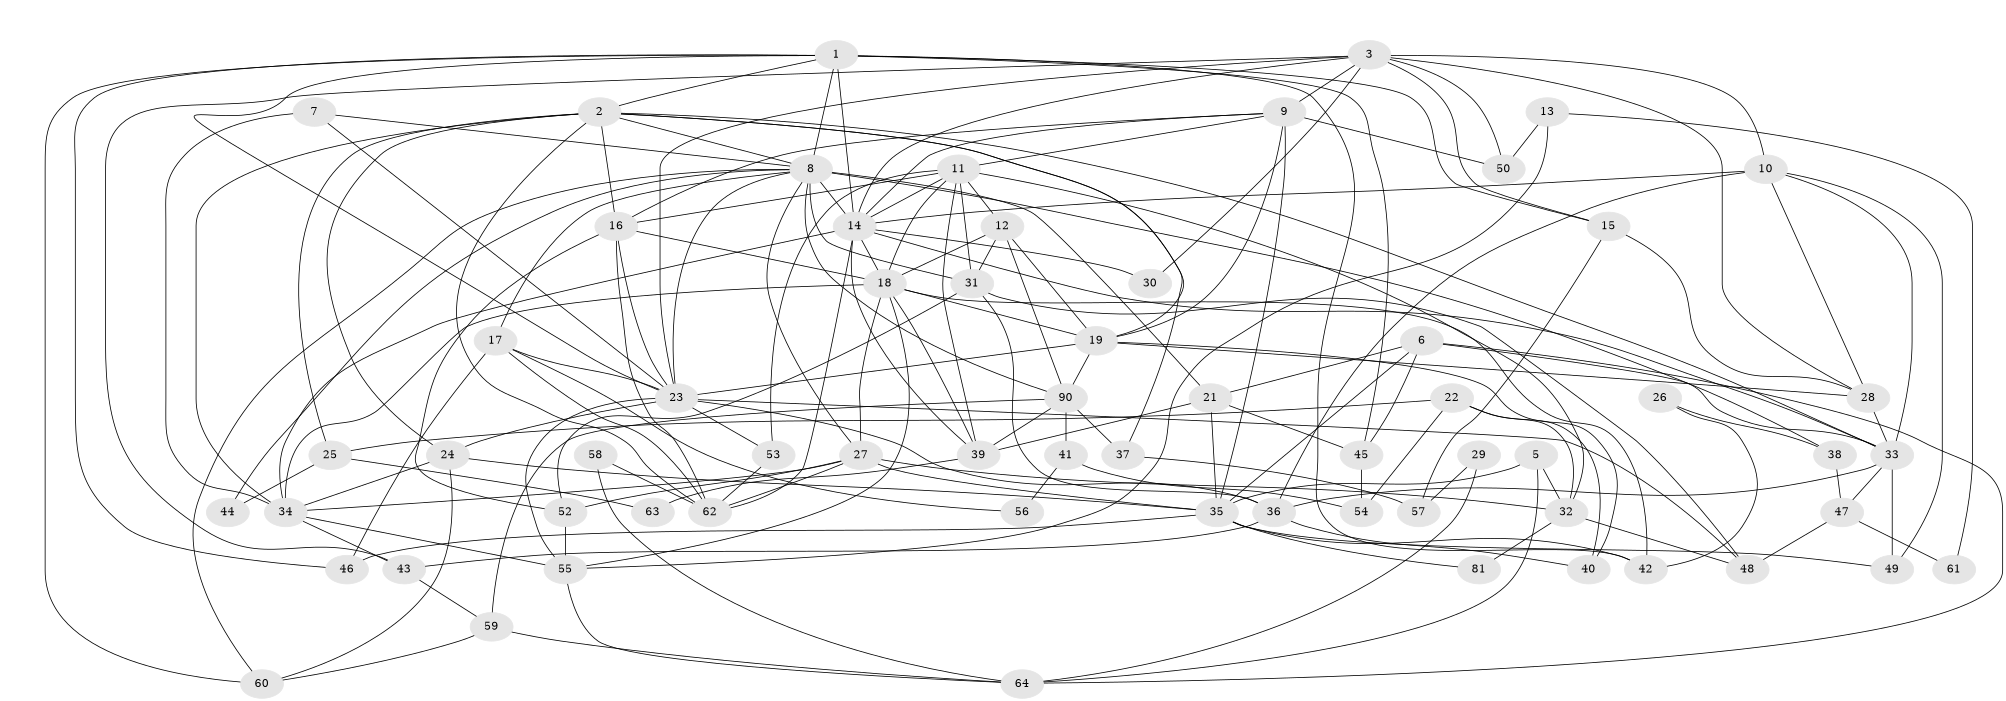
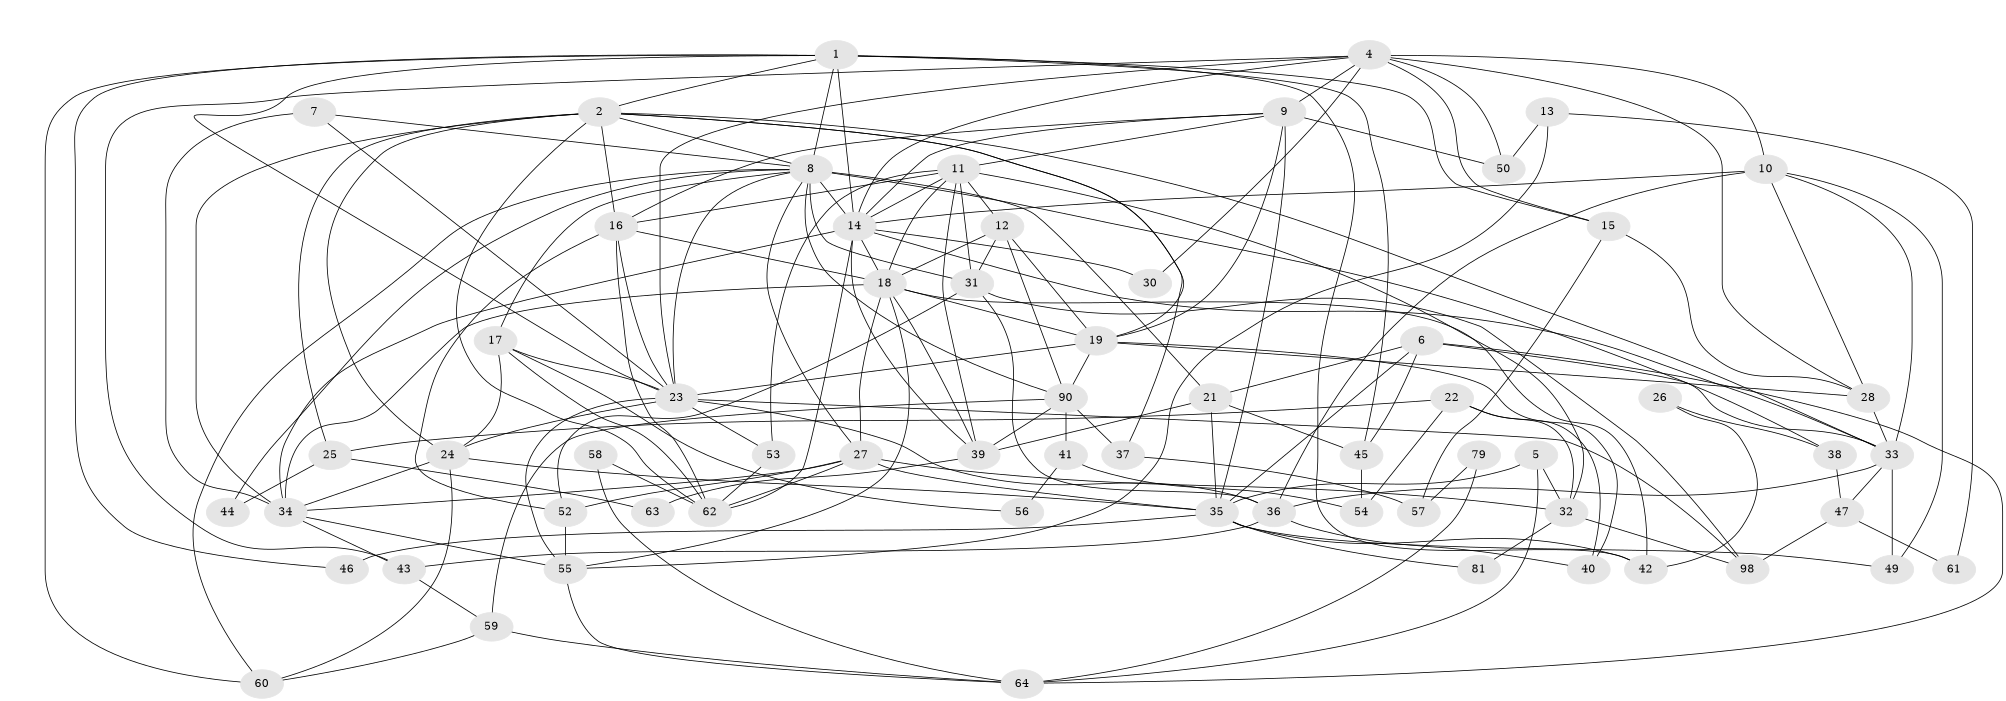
node "3": label "3" -> "4"
node "29": label "29" -> "79"
edge "17" -- "46": now "17" -- "24"
node "48": label "48" -> "98"
